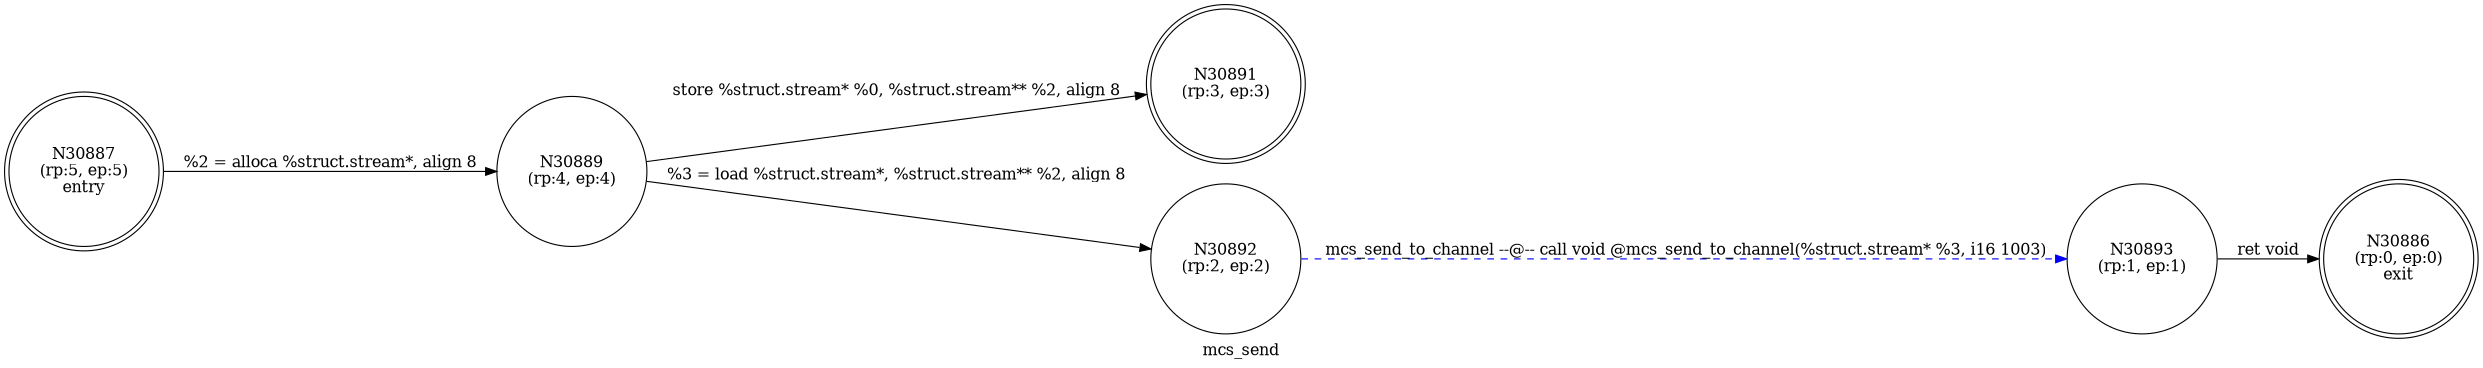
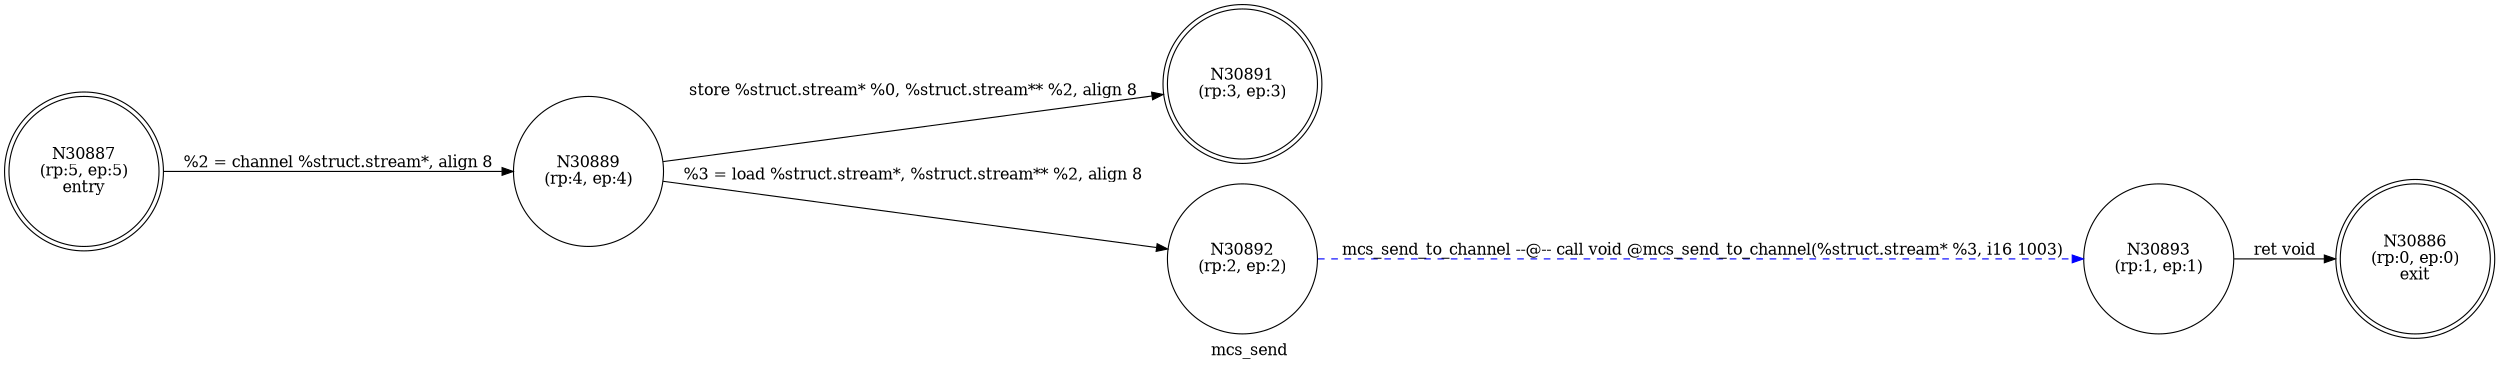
edge "N30887 (rp:5, ep:5) entry" -> "N30889 (rp:4, ep:4)": label "%2 = alloca %struct.stream*, align 8" -> "%2 = channel %struct.stream*, align 8"
